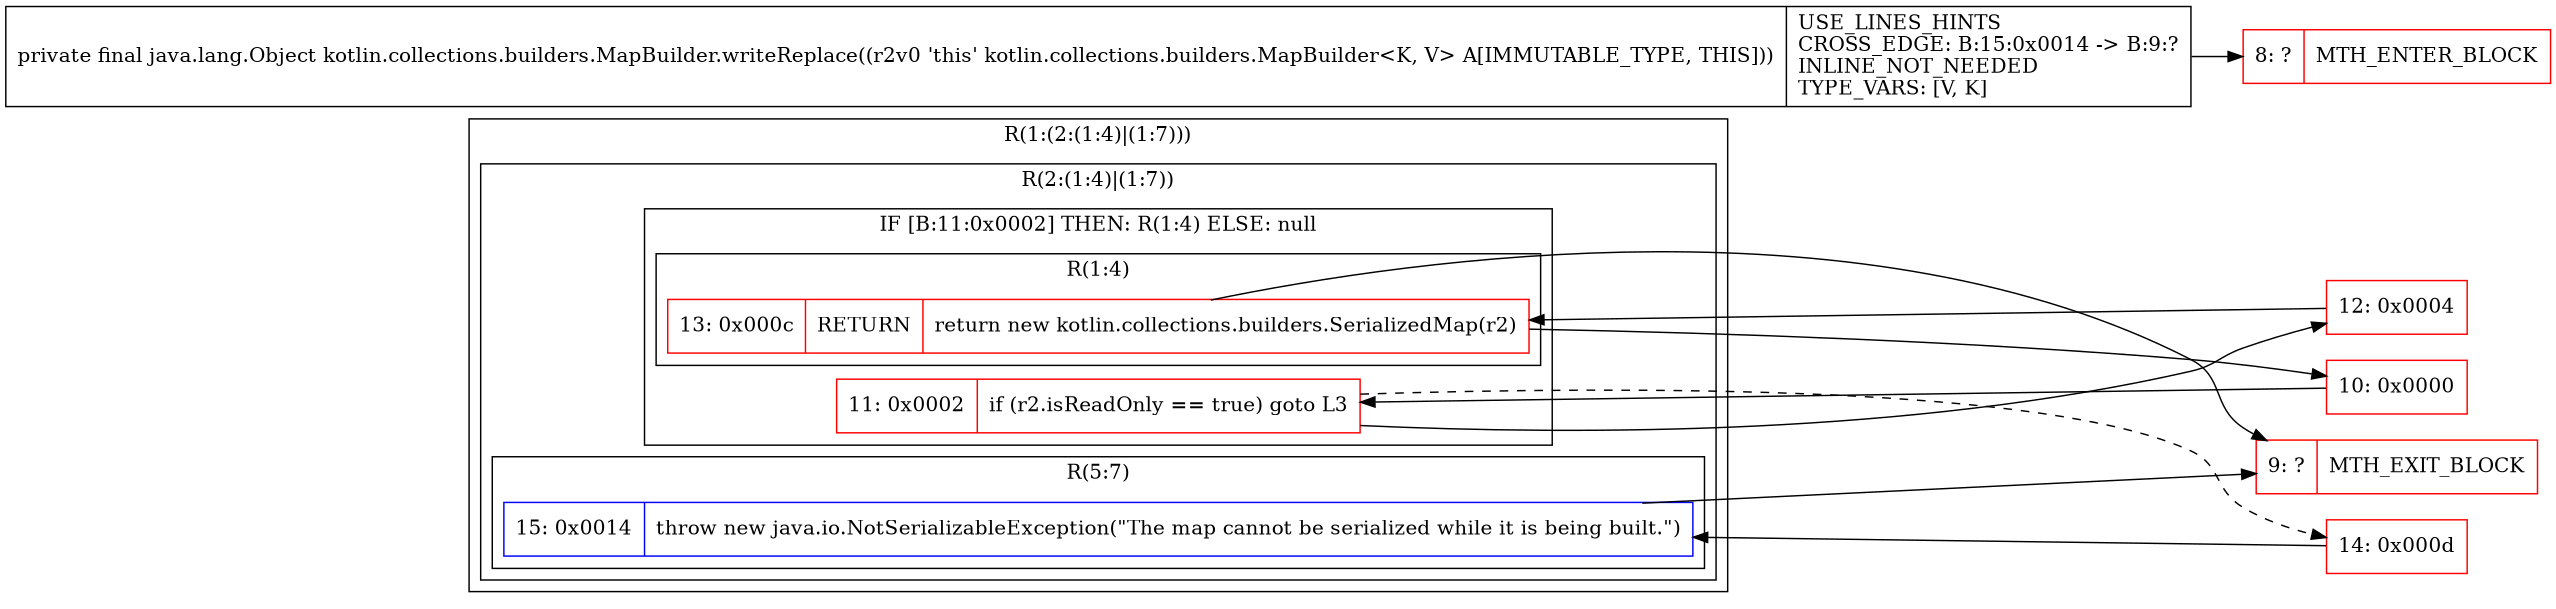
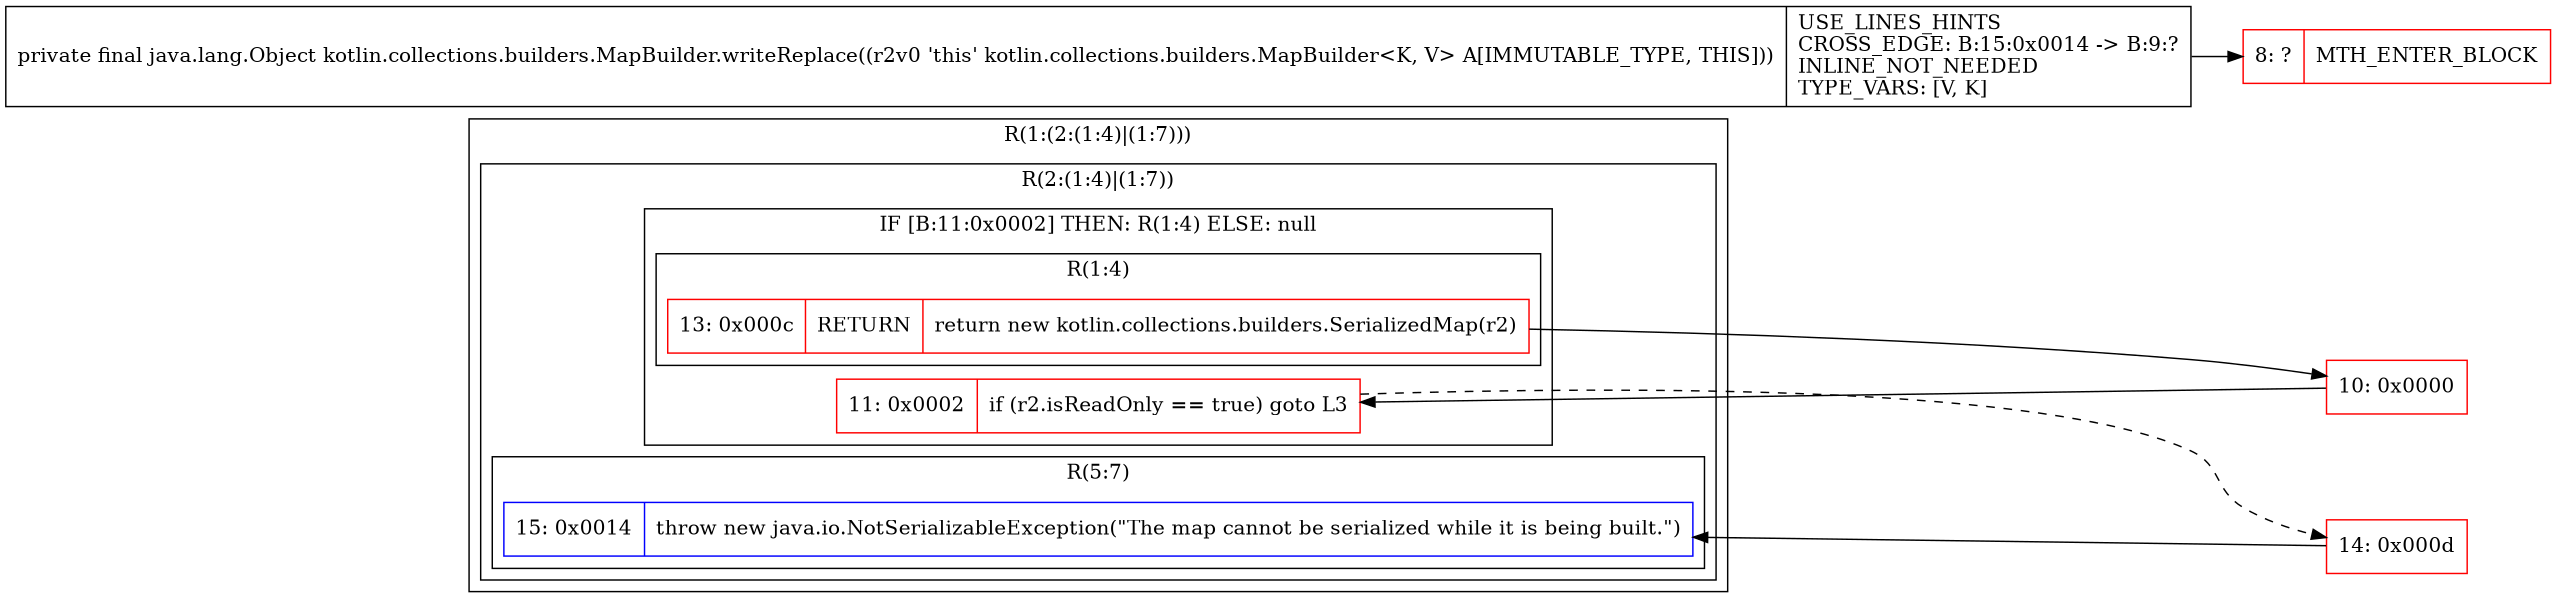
node "12: 0x0004": removed
node "9: ?": removed
